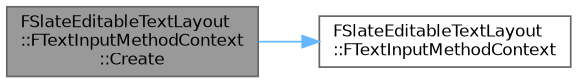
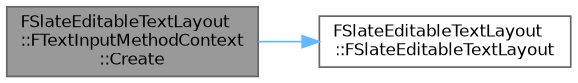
node "FSlateEditableTextLayout ::FTextInputMethodContext": label "FSlateEditableTextLayout ::FTextInputMethodContext" -> "FSlateEditableTextLayout ::FSlateEditableTextLayout"
